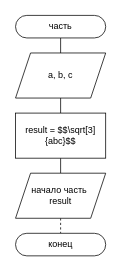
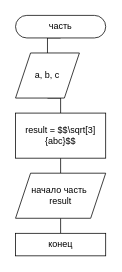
node "a, b, c": size 90x45 -> 64x45
edge "начало часть result" -- "конец": style dashed -> solid
node "конец": shape rounded rectangle -> rectangle
